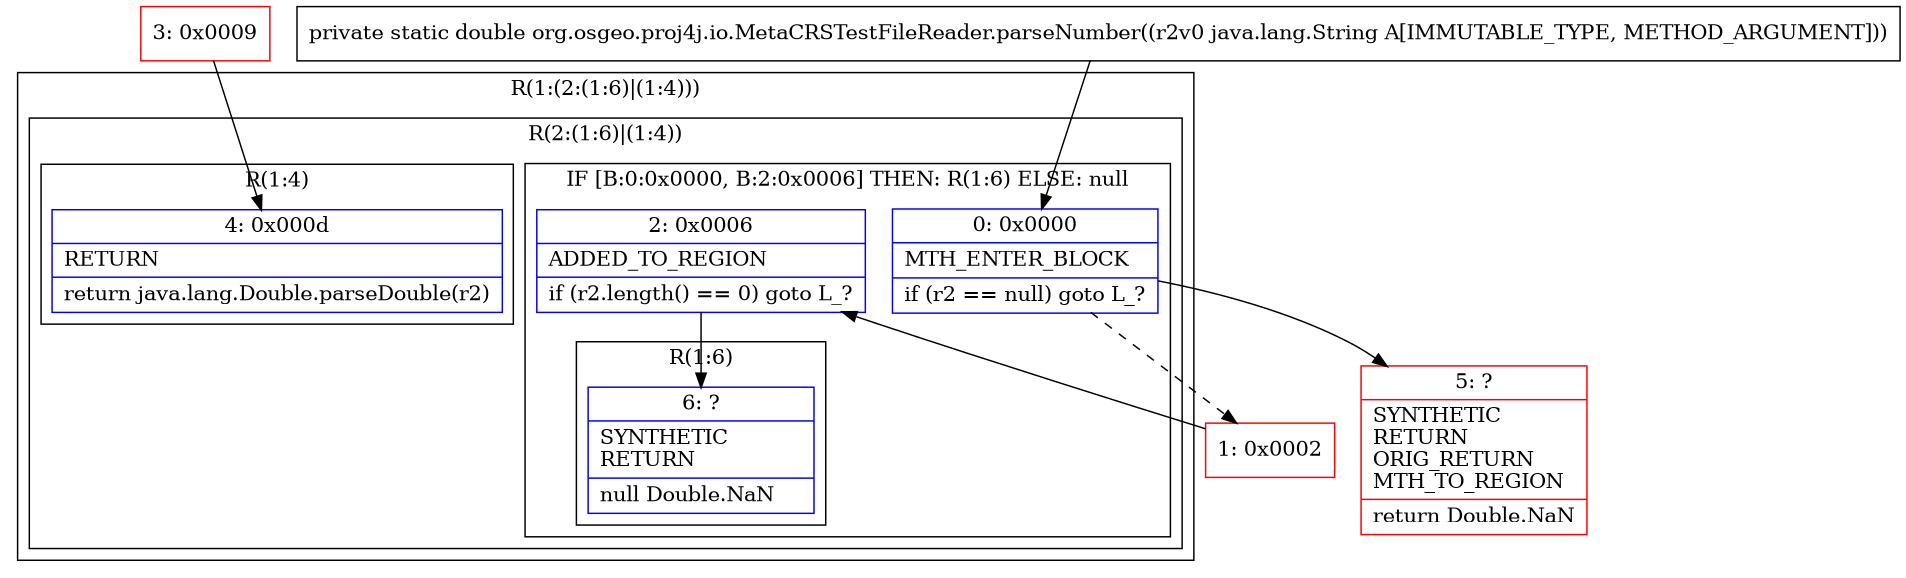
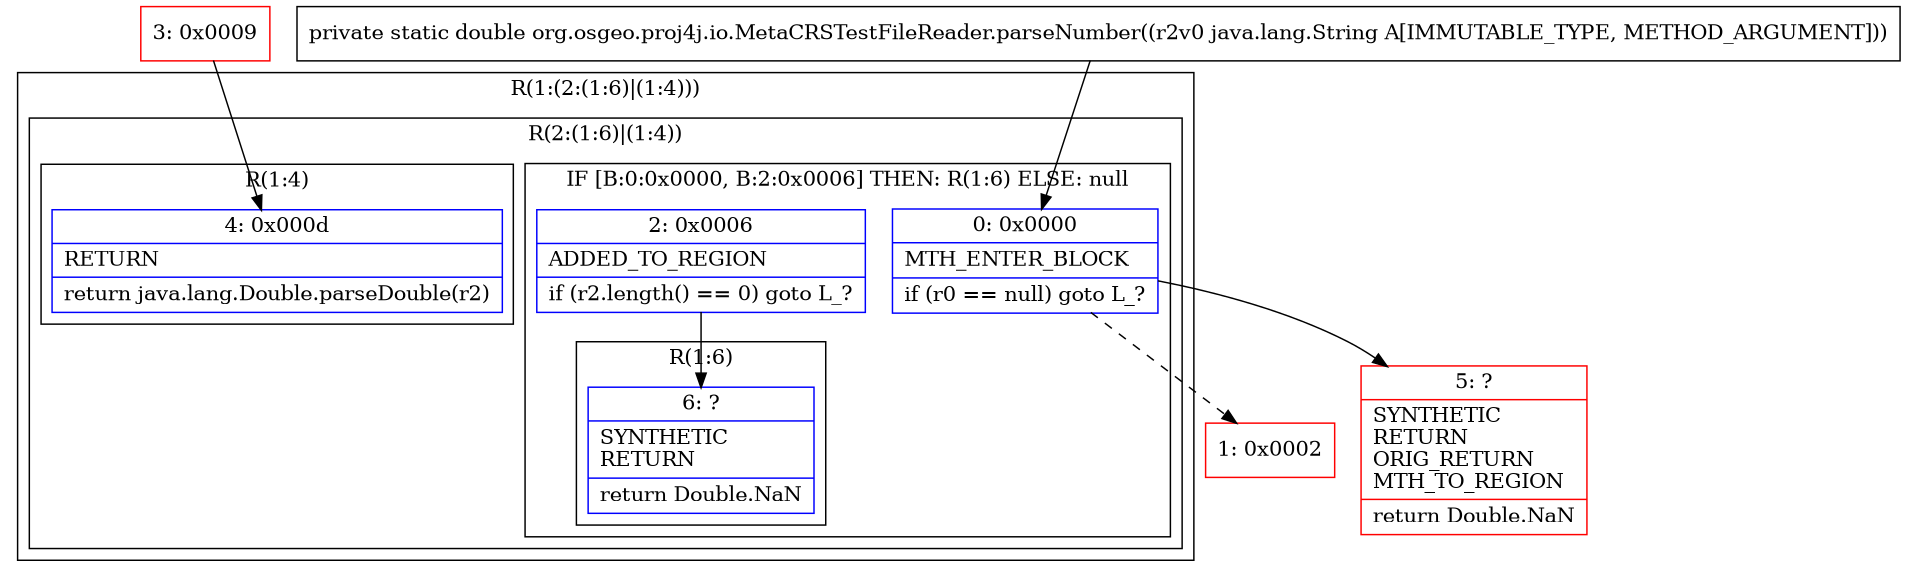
node "0: 0x0000": text "if (r2 == null) goto L_?" -> "if (r0 == null) goto L_?"
edge "1: 0x0002" -> "2: 0x0006": removed
node "6: ?": text "null Double.NaN" -> "return Double.NaN"
